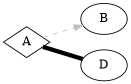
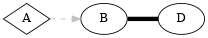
edge "A" -- "D": now "B" -- "D"
